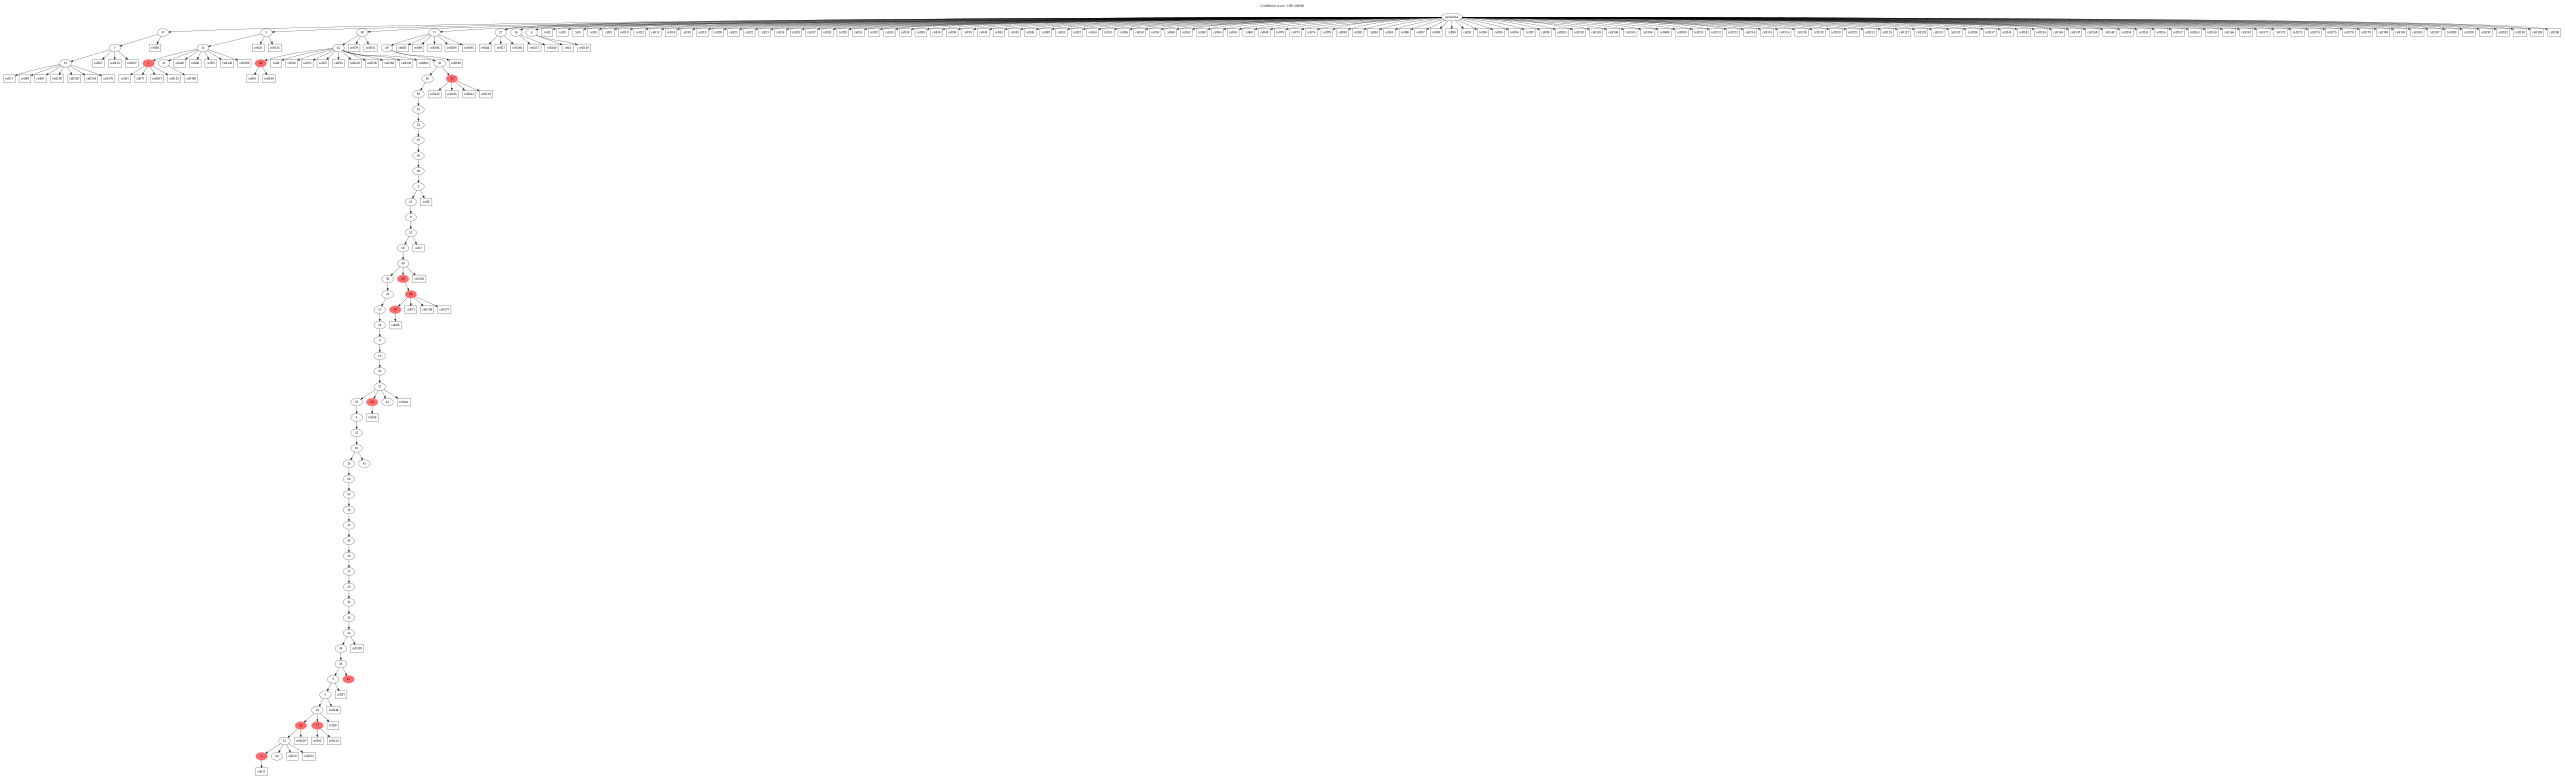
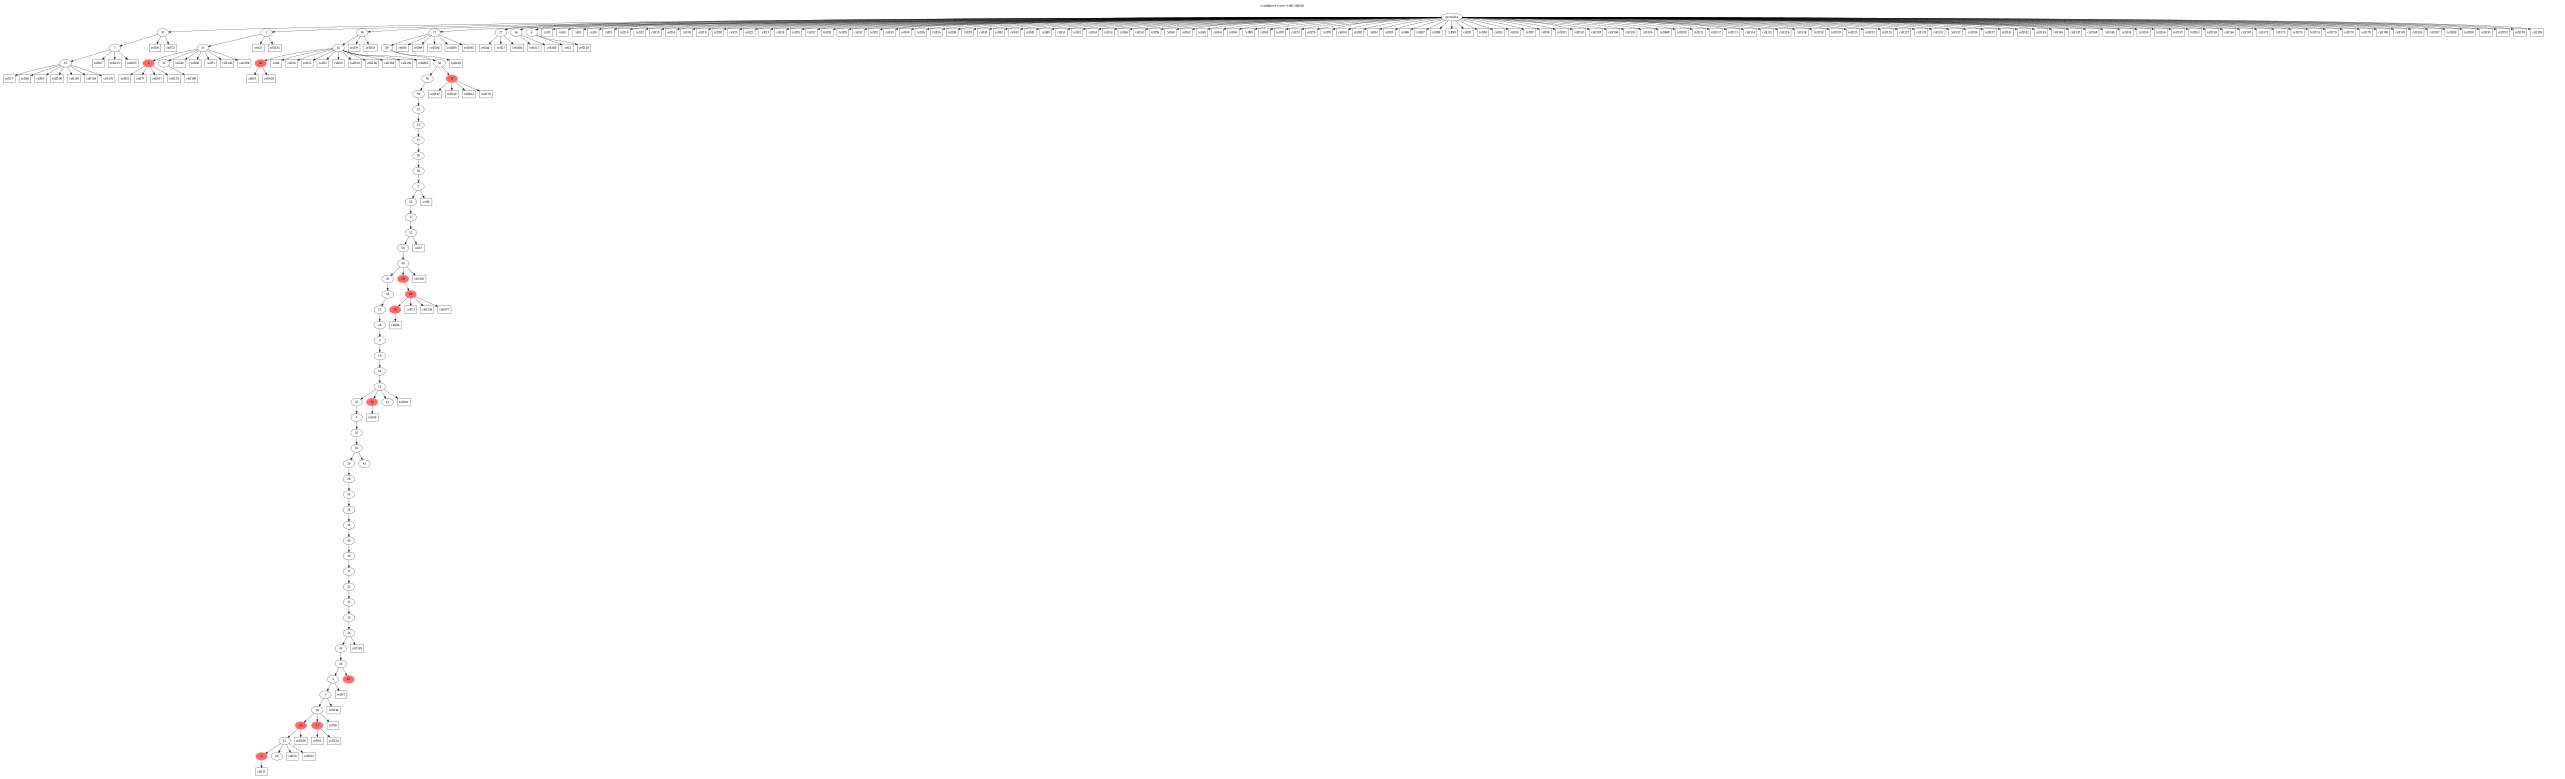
node "cell200": removed
node "cell74": added
